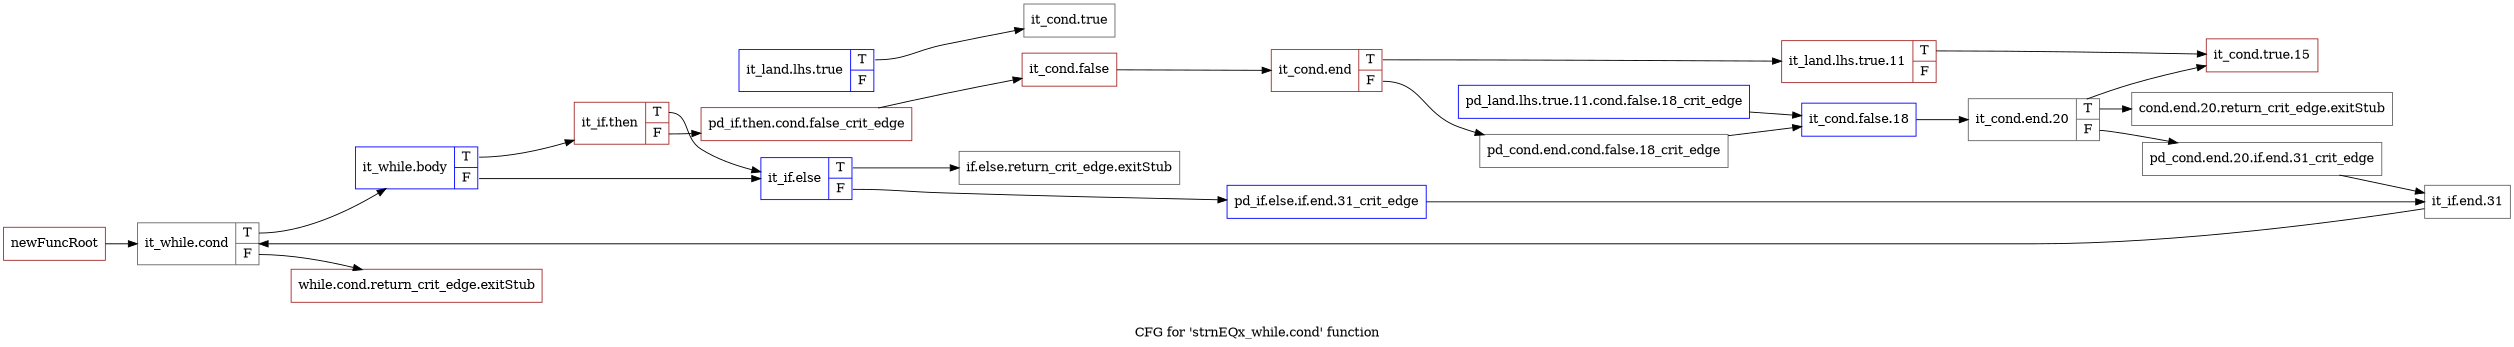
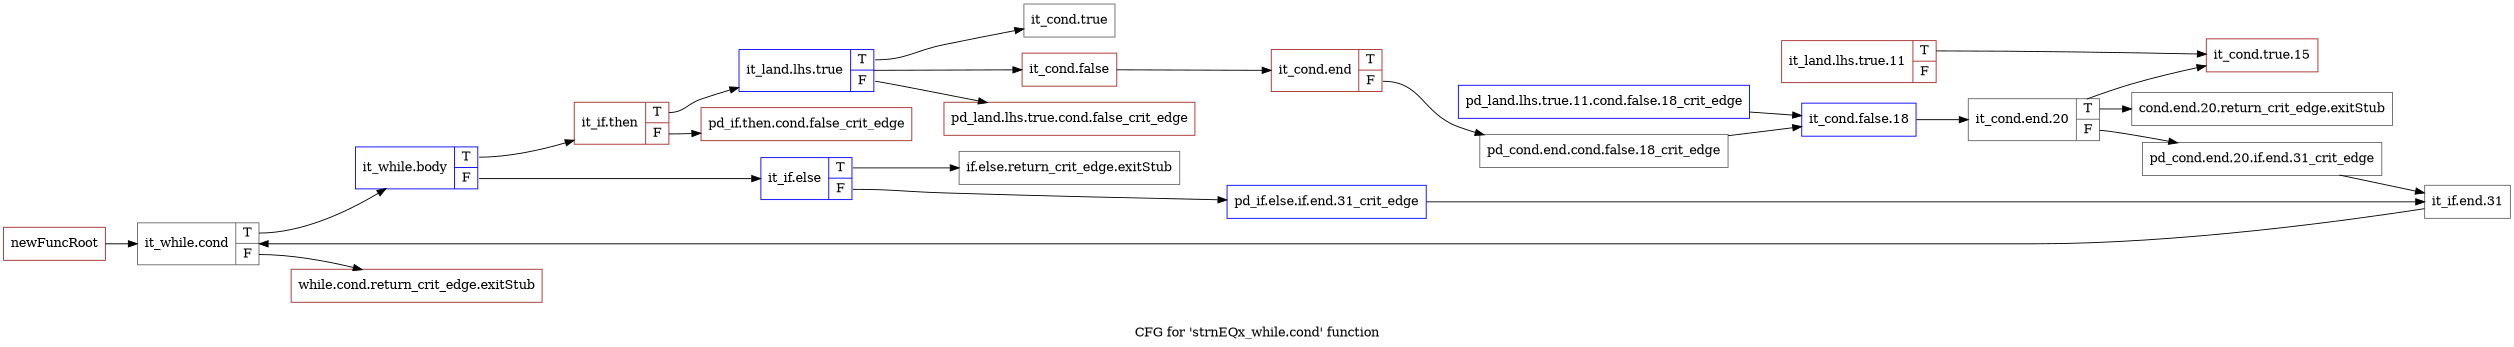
edge "it_cond.end" -> "it_land.lhs.true.11": removed
edge "pd_if.then.cond.false_crit_edge" -> "it_cond.false": now "it_land.lhs.true" -> "it_cond.false"
node "pd_land.lhs.true.cond.false_crit_edge": added
edge "it_if.then" -> "it_if.else": now "it_if.then" -> "it_land.lhs.true"
